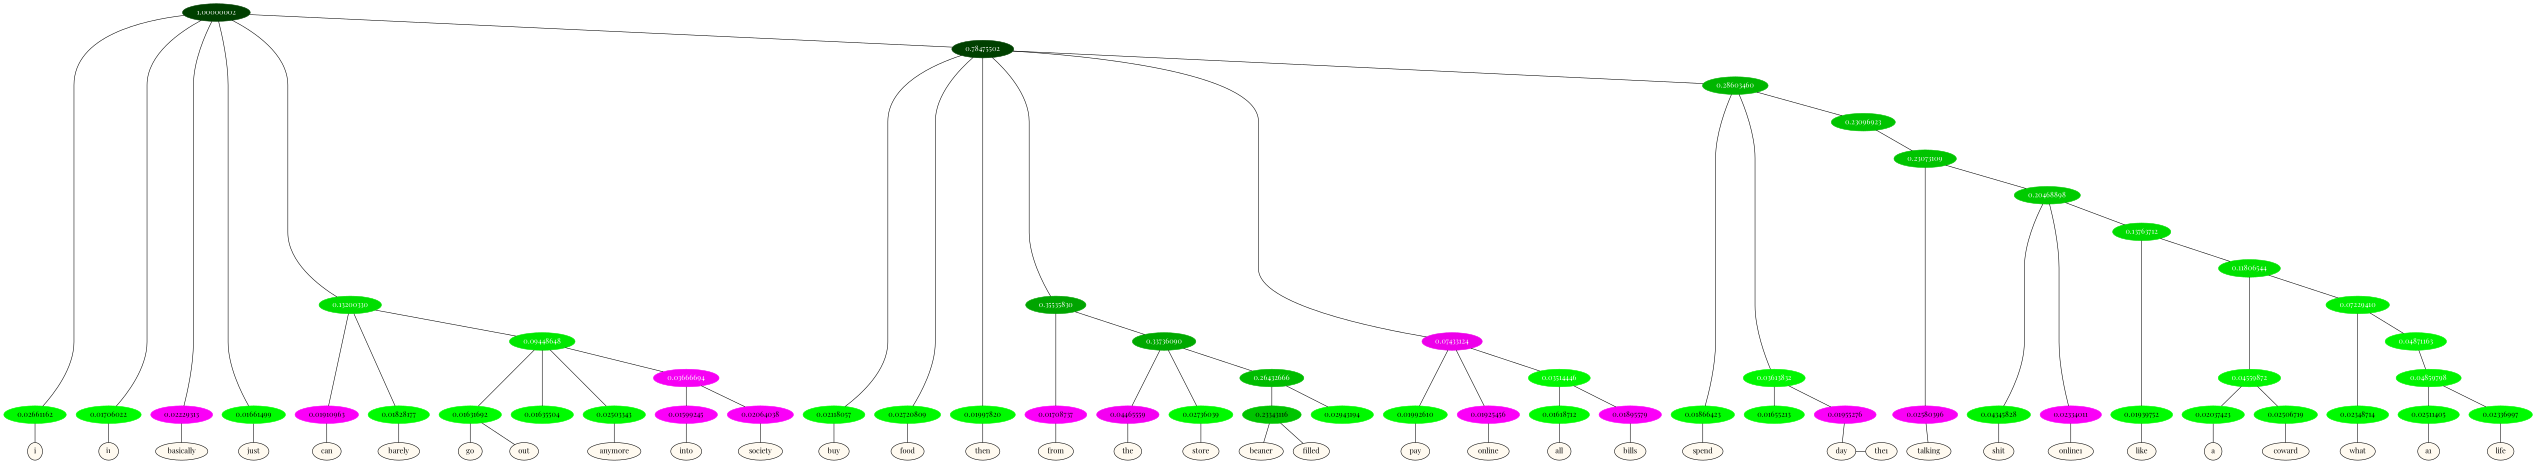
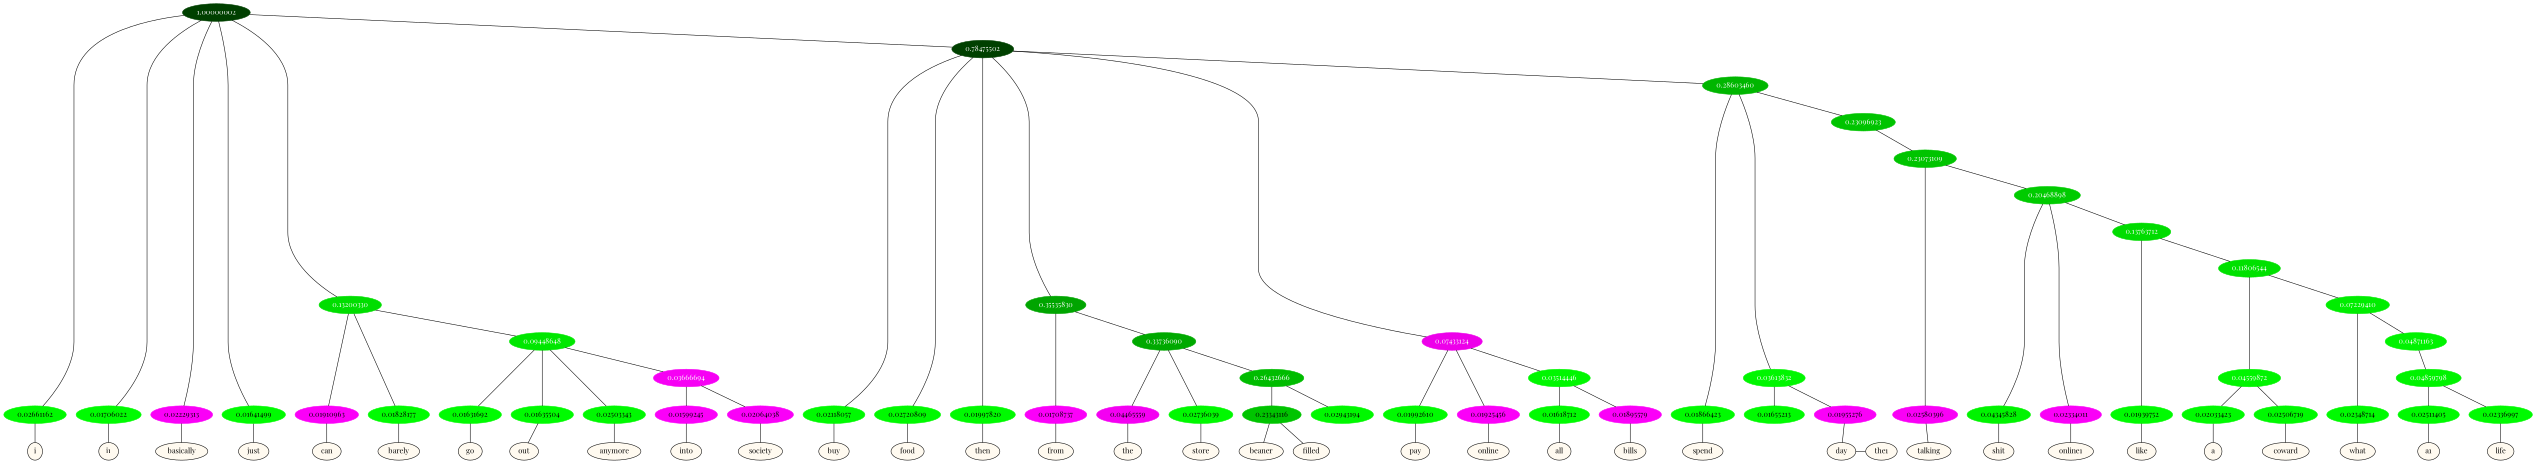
node "0.01661499": label "0.01661499" -> "0.01641499"
node "0.02037423": label "0.02037423" -> "0.02033423"
edge "0.01631692" -- "out": now "0.01635504" -- "out"
